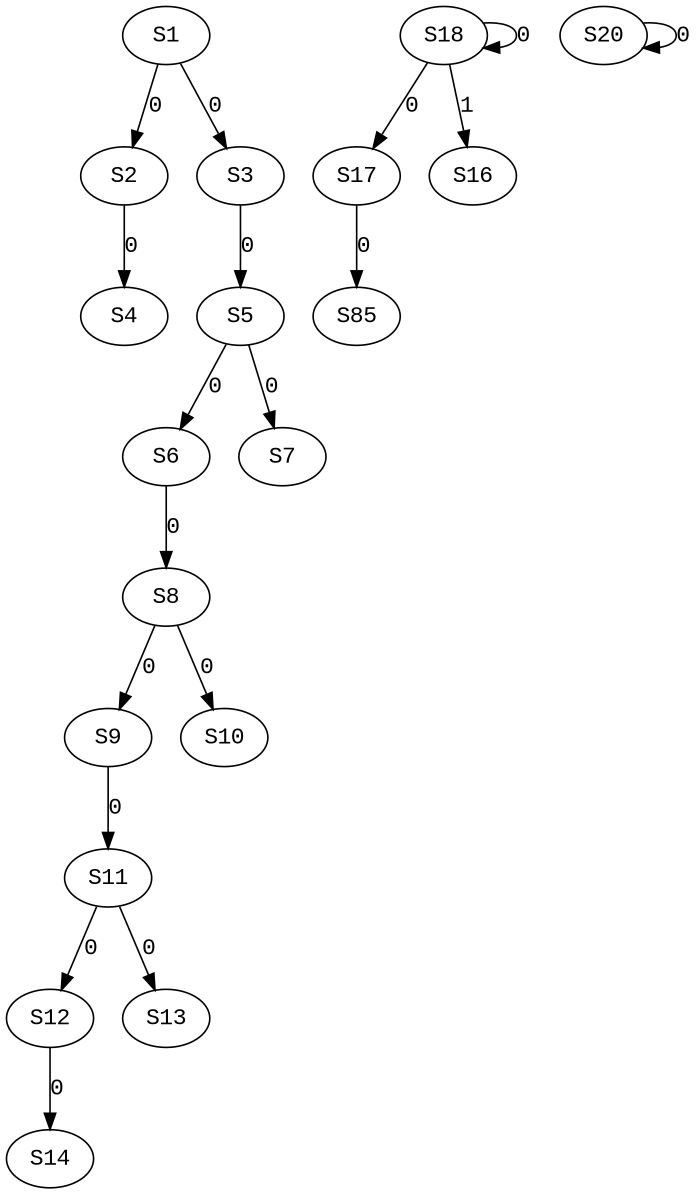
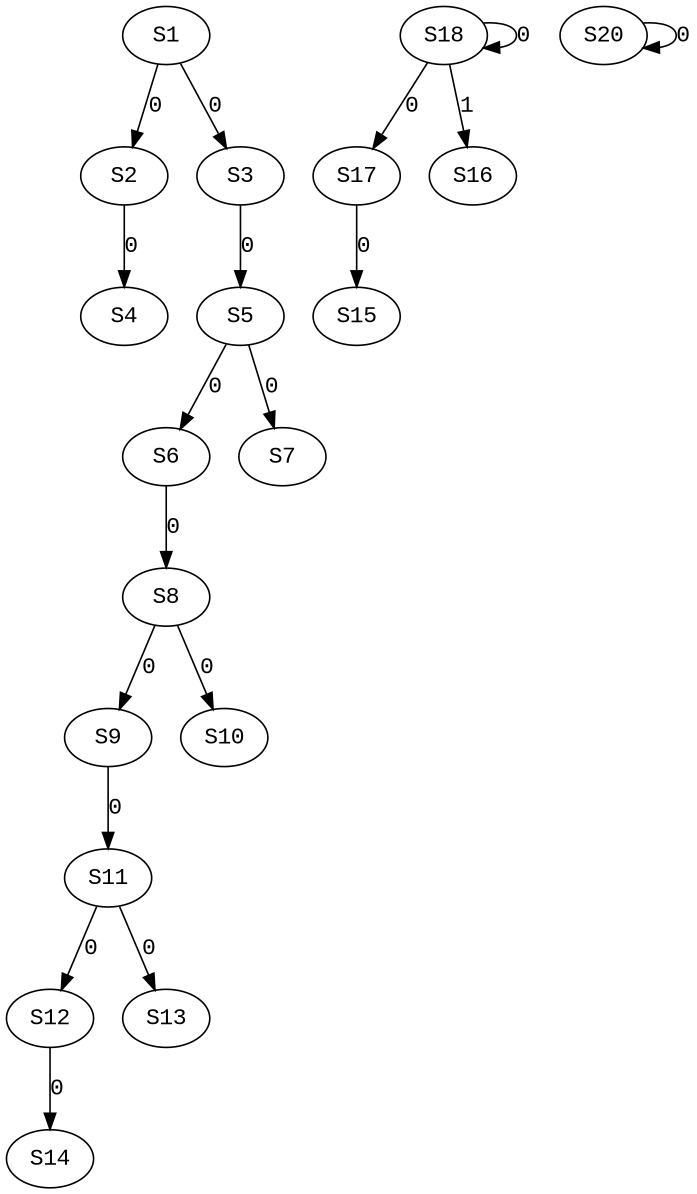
node "S85": label "S85" -> "S15"
